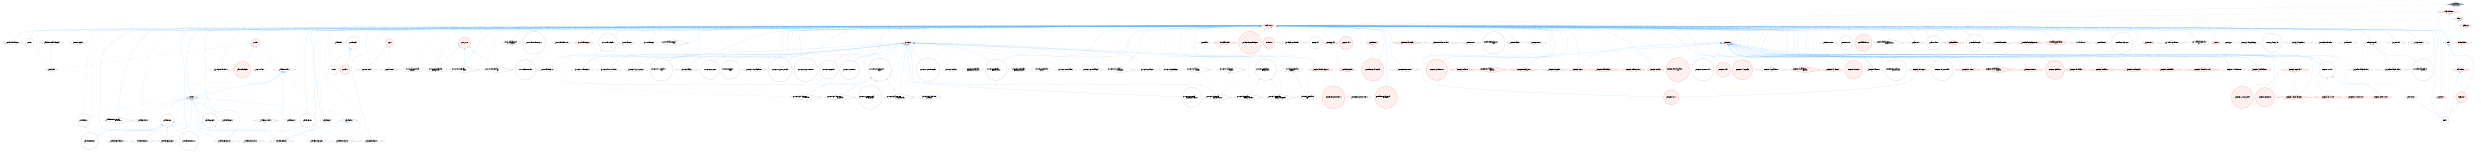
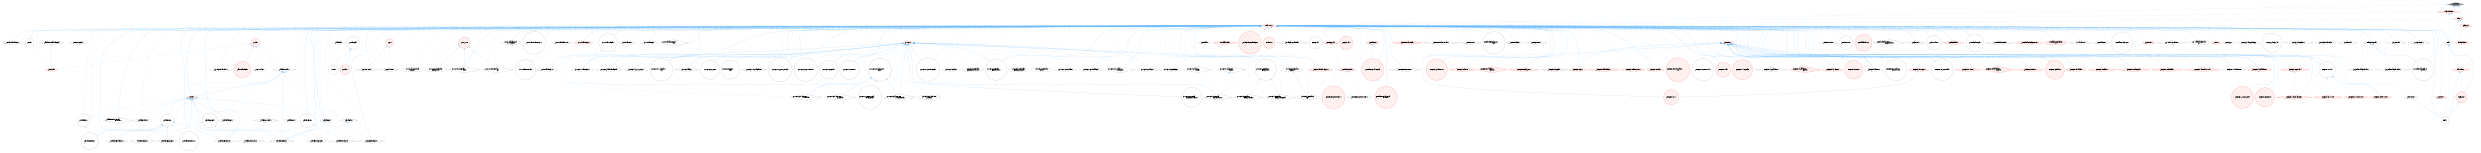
node "AbilityTask_NetworkSyncPoint.h": label "AbilityTask_NetworkSyncPoint.h" -> "AbilityTask_AIResourceInterface.h"
